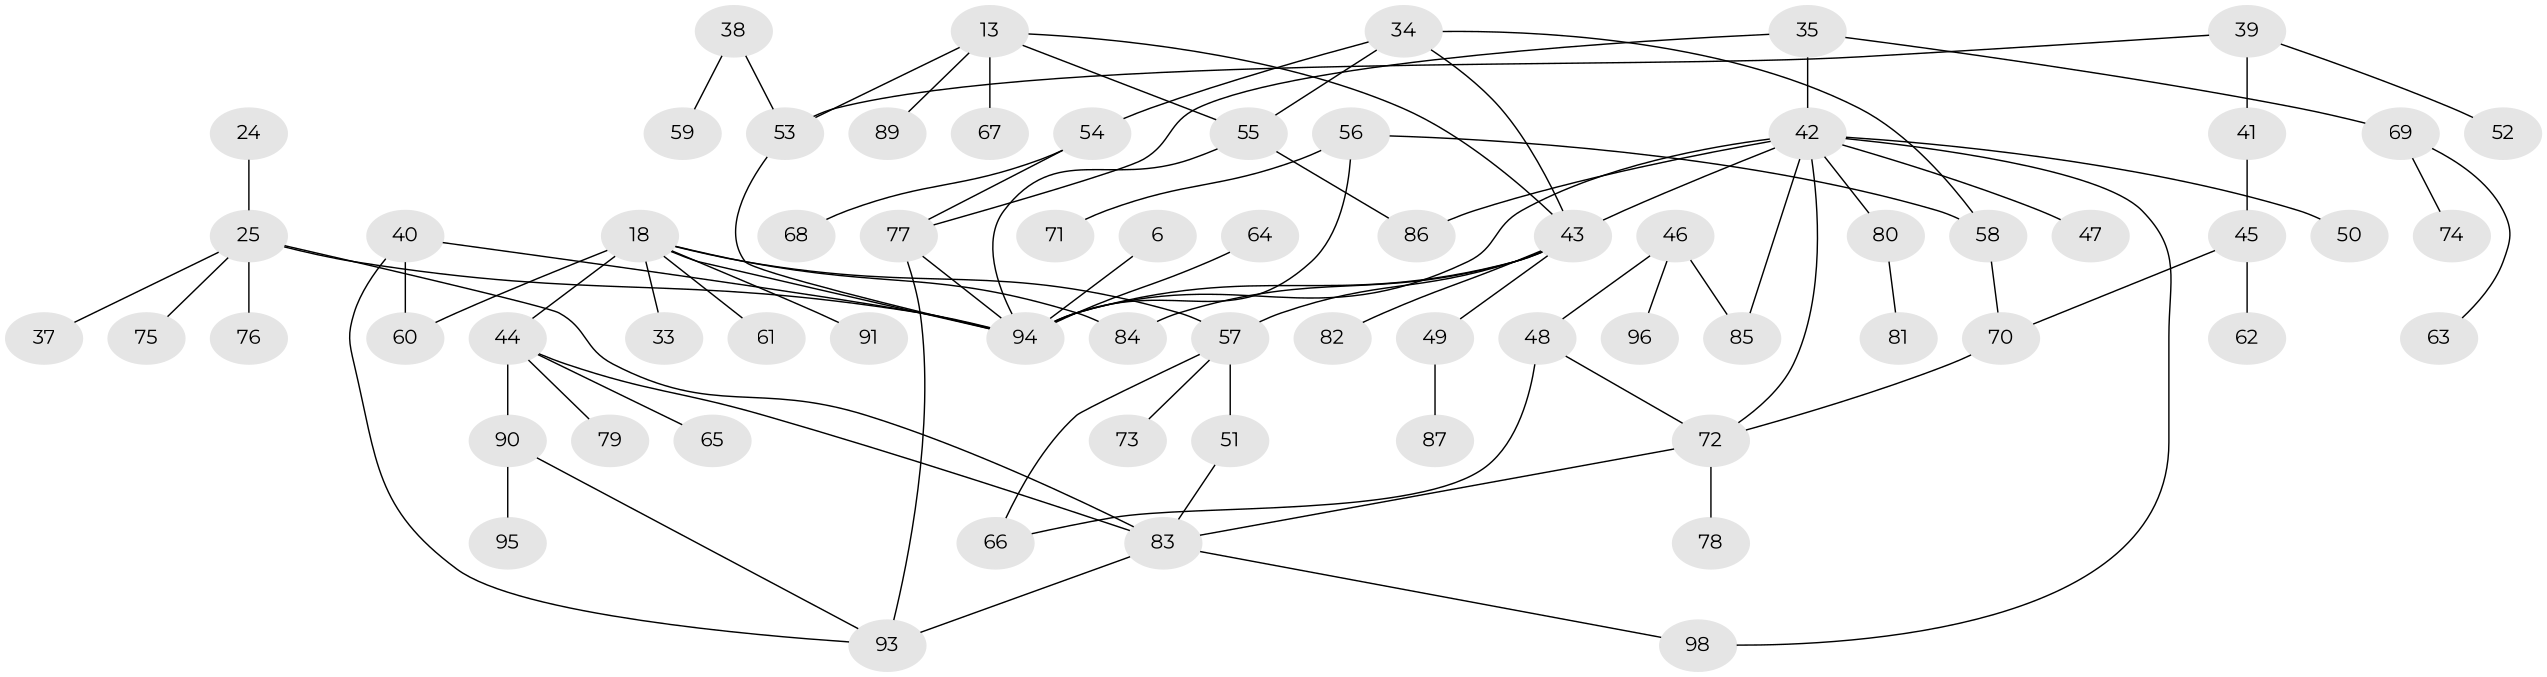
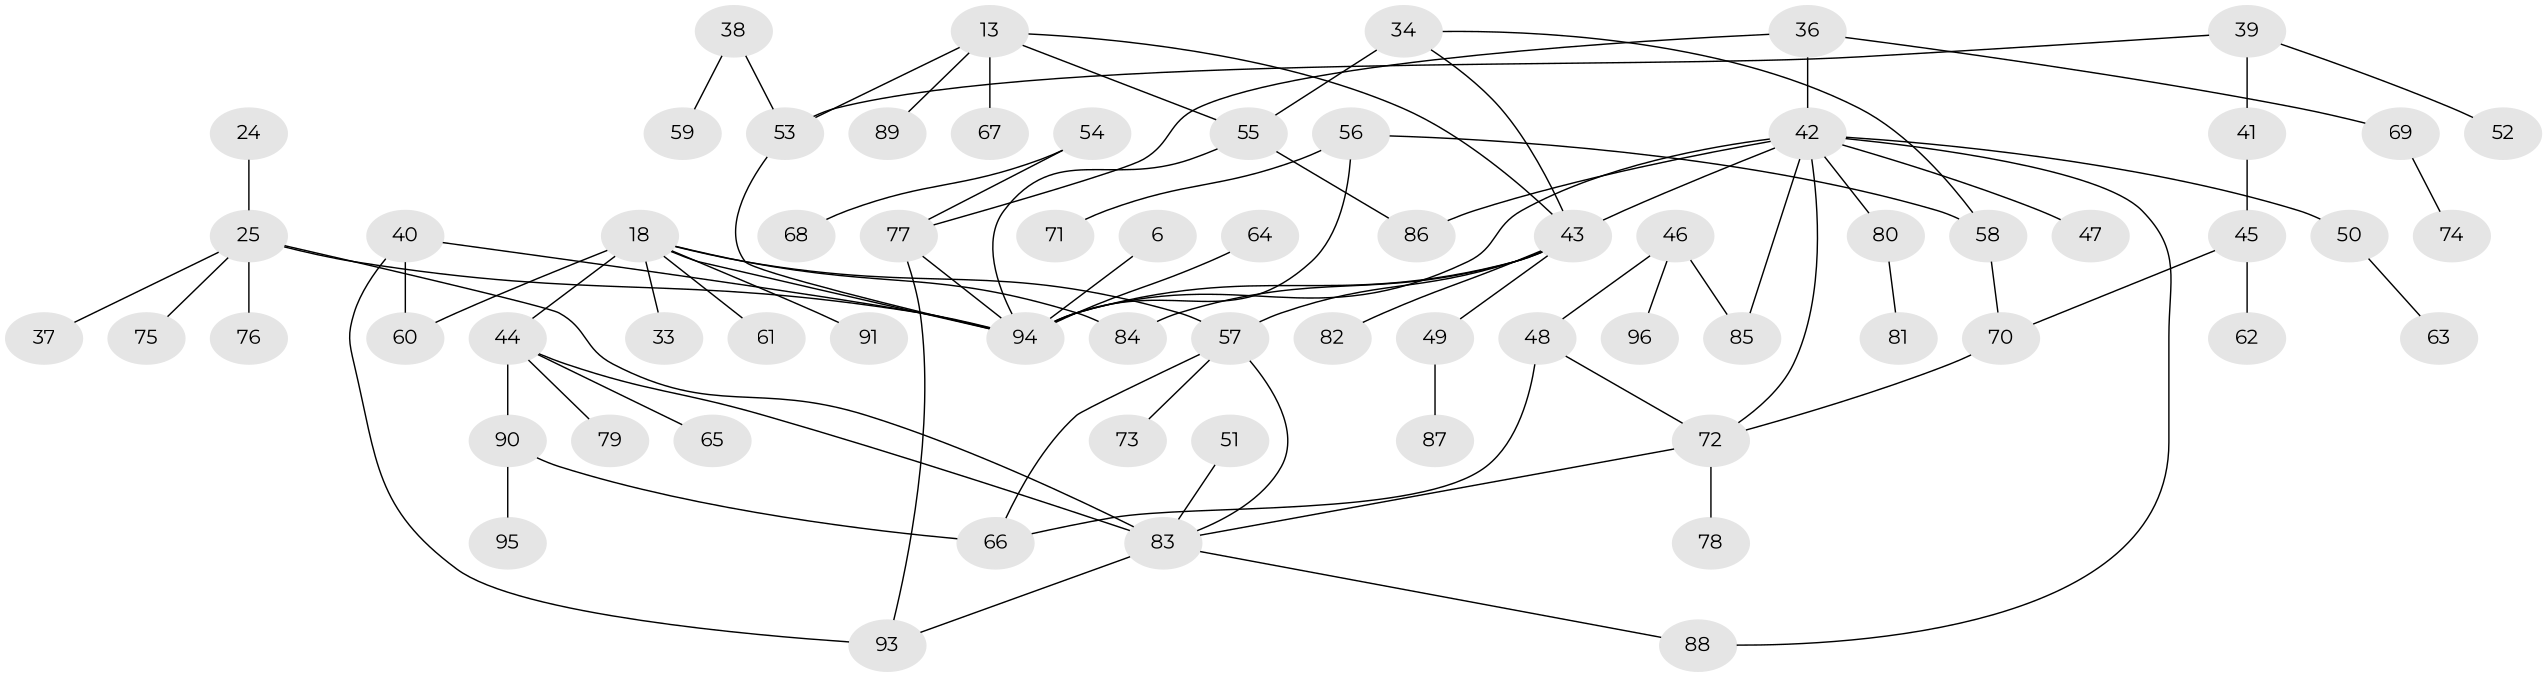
node "35": label "35" -> "36"
edge "34" -- "54": removed
edge "69" -- "63": now "50" -- "63"
edge "57" -- "51": now "57" -- "83"
edge "90" -- "93": now "90" -- "66"
node "98": label "98" -> "88"
